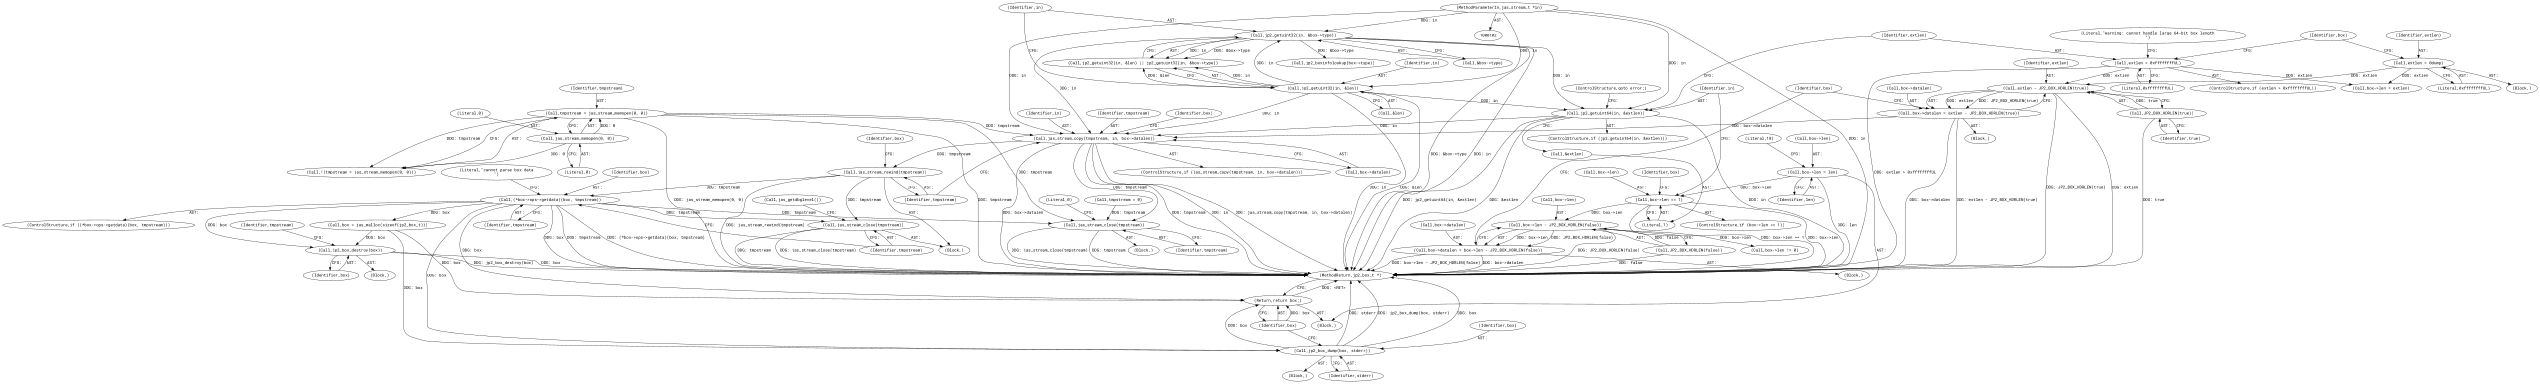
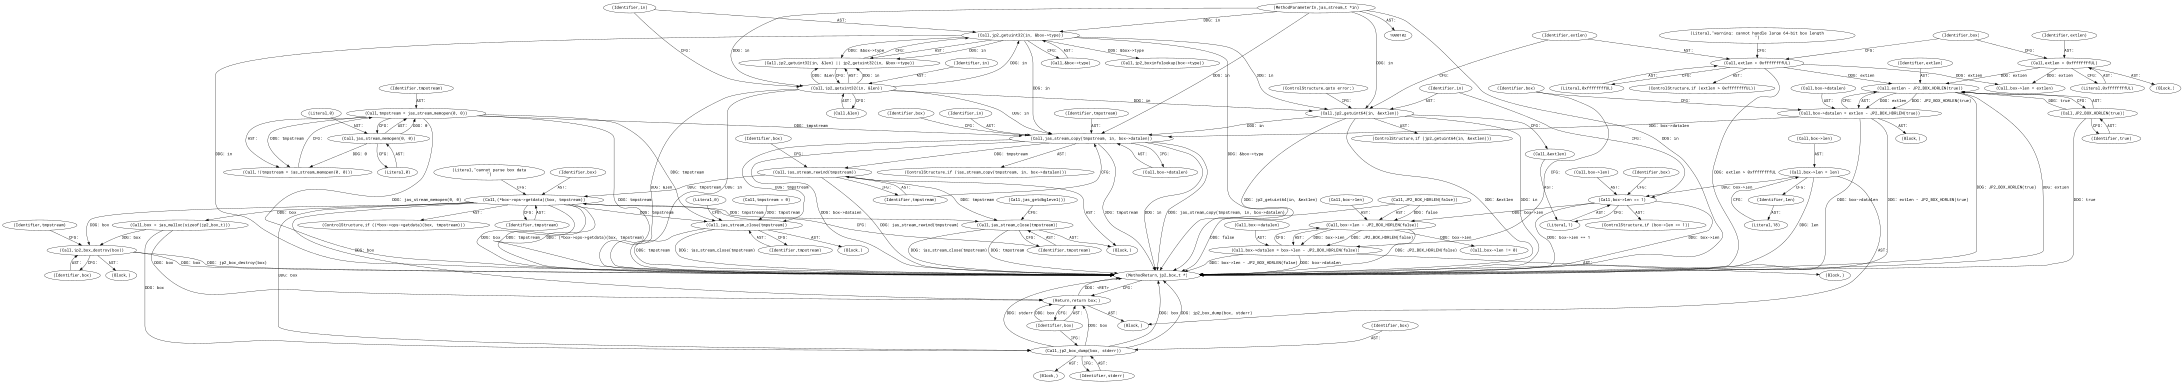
node "(Call,extlen = 0dump)": label "(Call,extlen = 0dump)" -> "(Call,extlen = 0xffffffffUL)"
edge "(Identifier,len)" -> "(Call,box->len = len)": now "(Identifier,len)" -> "(Literal,18)"
edge "(Call,box->len - JP2_BOX_HDRLEN(false))" -> "(Call,JP2_BOX_HDRLEN(false))": removed, label "CFG:"
